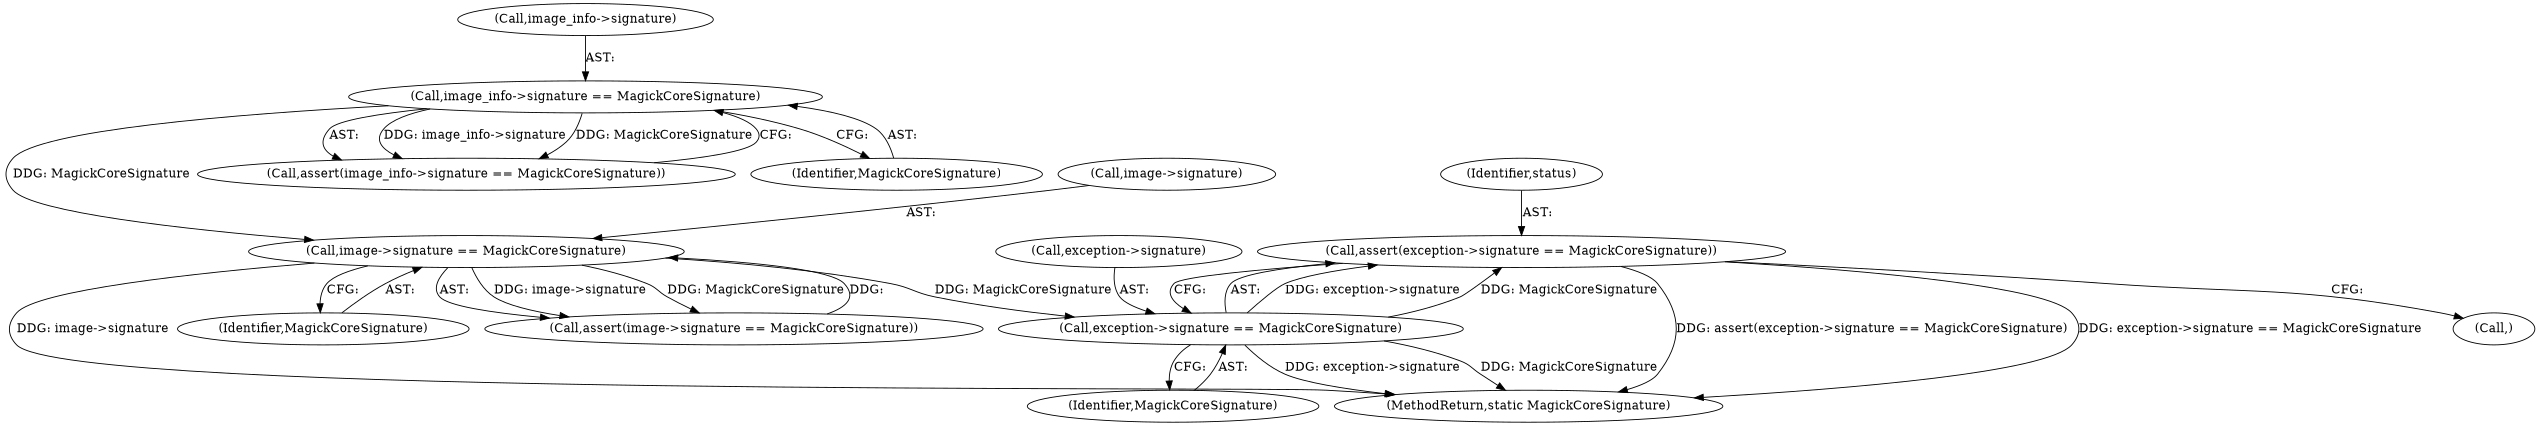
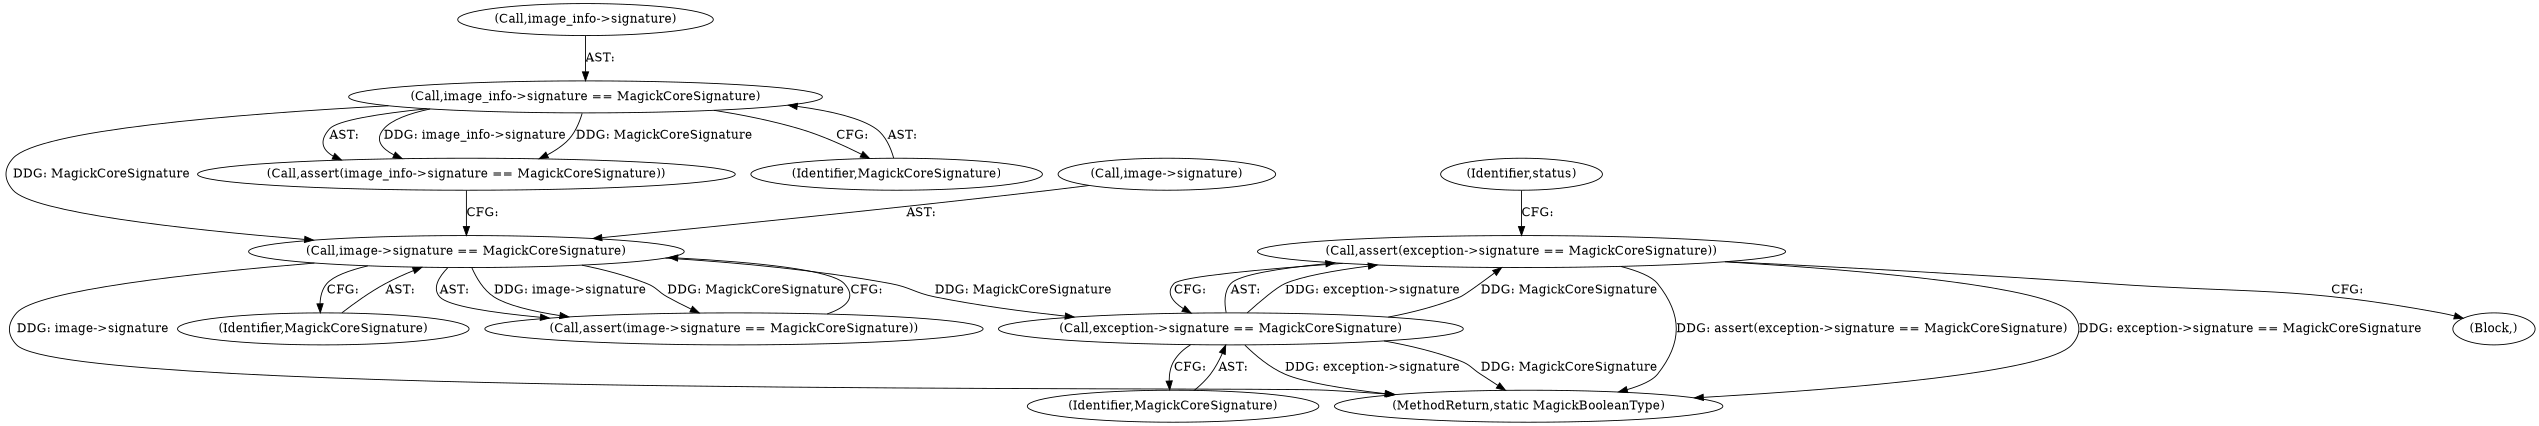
edge "(Call,assert(image_info->signature == MagickCoreSignature))" -> "(Call,image_info->signature == MagickCoreSignature)": now "(Call,assert(image_info->signature == MagickCoreSignature))" -> "(Call,image->signature == MagickCoreSignature)"
edge "(Identifier,status)" -> "(Call,assert(exception->signature == MagickCoreSignature))": label "AST: " -> "CFG: "
node "(Call,exception->signature)": removed
edge "(Call,assert(image->signature == MagickCoreSignature))" -> "(Call,image->signature == MagickCoreSignature)": label "DDG: " -> "CFG: "
node "(Call,)": label "(Call,)" -> "(Block,)"
node "(MethodReturn,static MagickCoreSignature)": label "(MethodReturn,static MagickCoreSignature)" -> "(MethodReturn,static MagickBooleanType)"
